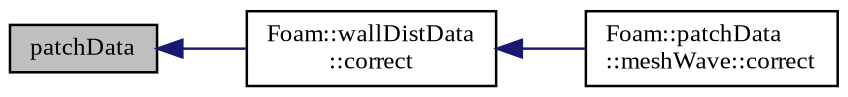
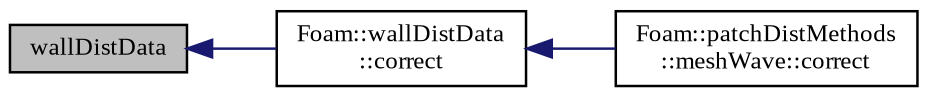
node "patchData": label "patchData" -> "wallDistData"
node "Foam::patchData ::meshWave::correct": label "Foam::patchData ::meshWave::correct" -> "Foam::patchDistMethods ::meshWave::correct"
